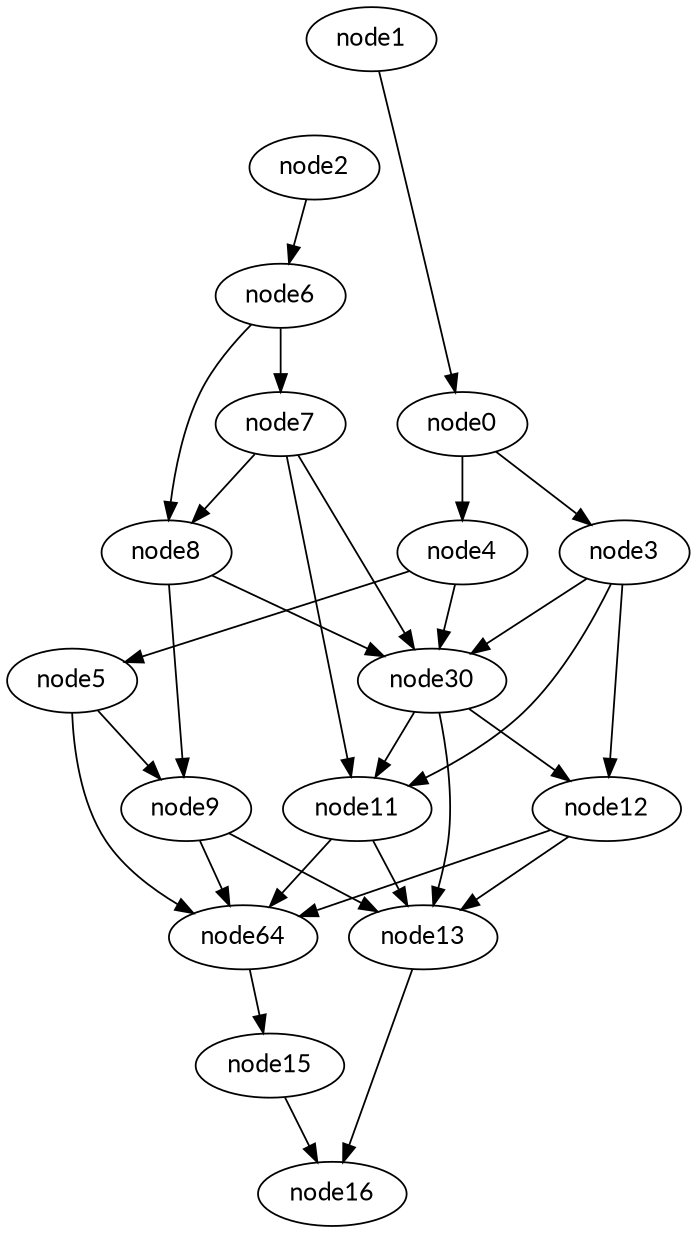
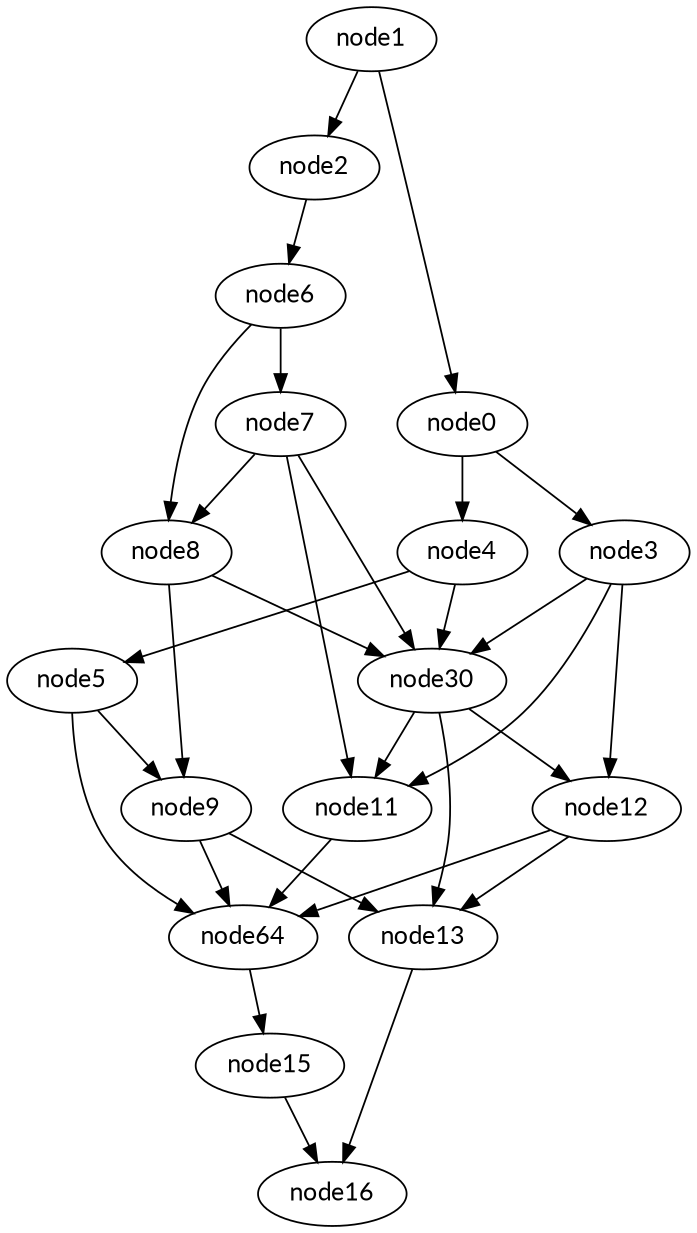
edge "node1" -> "node2": added
edge "node11" -> "node13": removed
